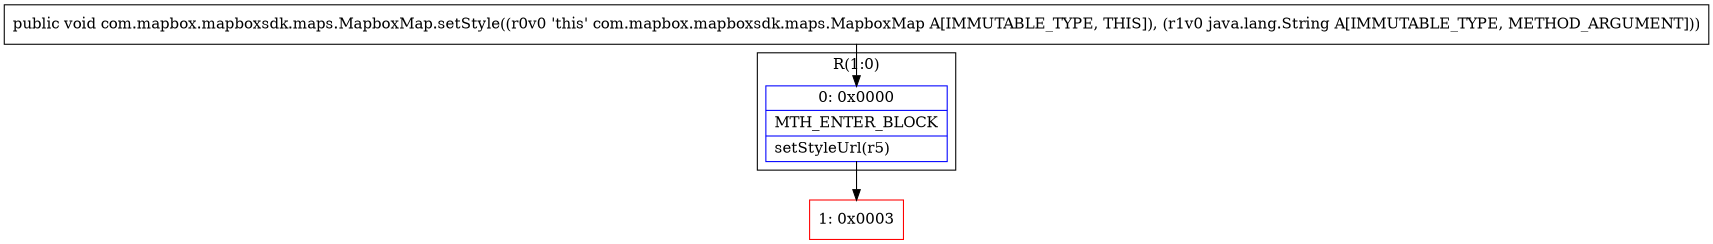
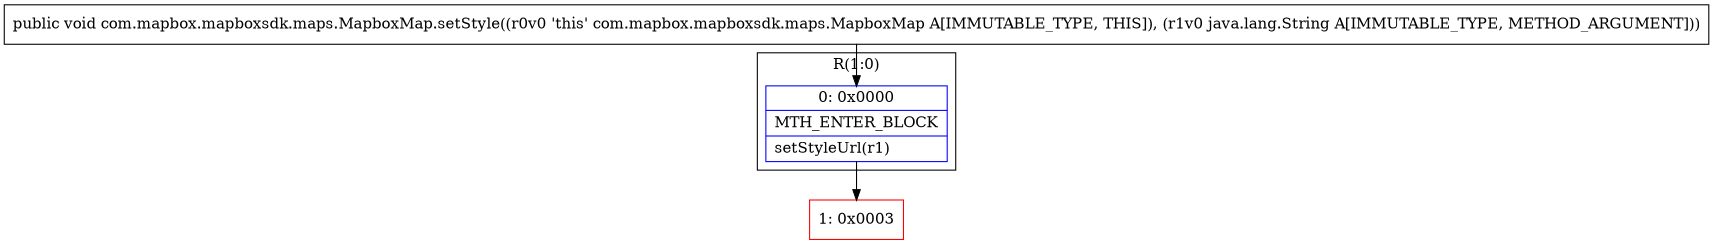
node "0: 0x0000": text "setStyleUrl(r5)" -> "setStyleUrl(r1)"
